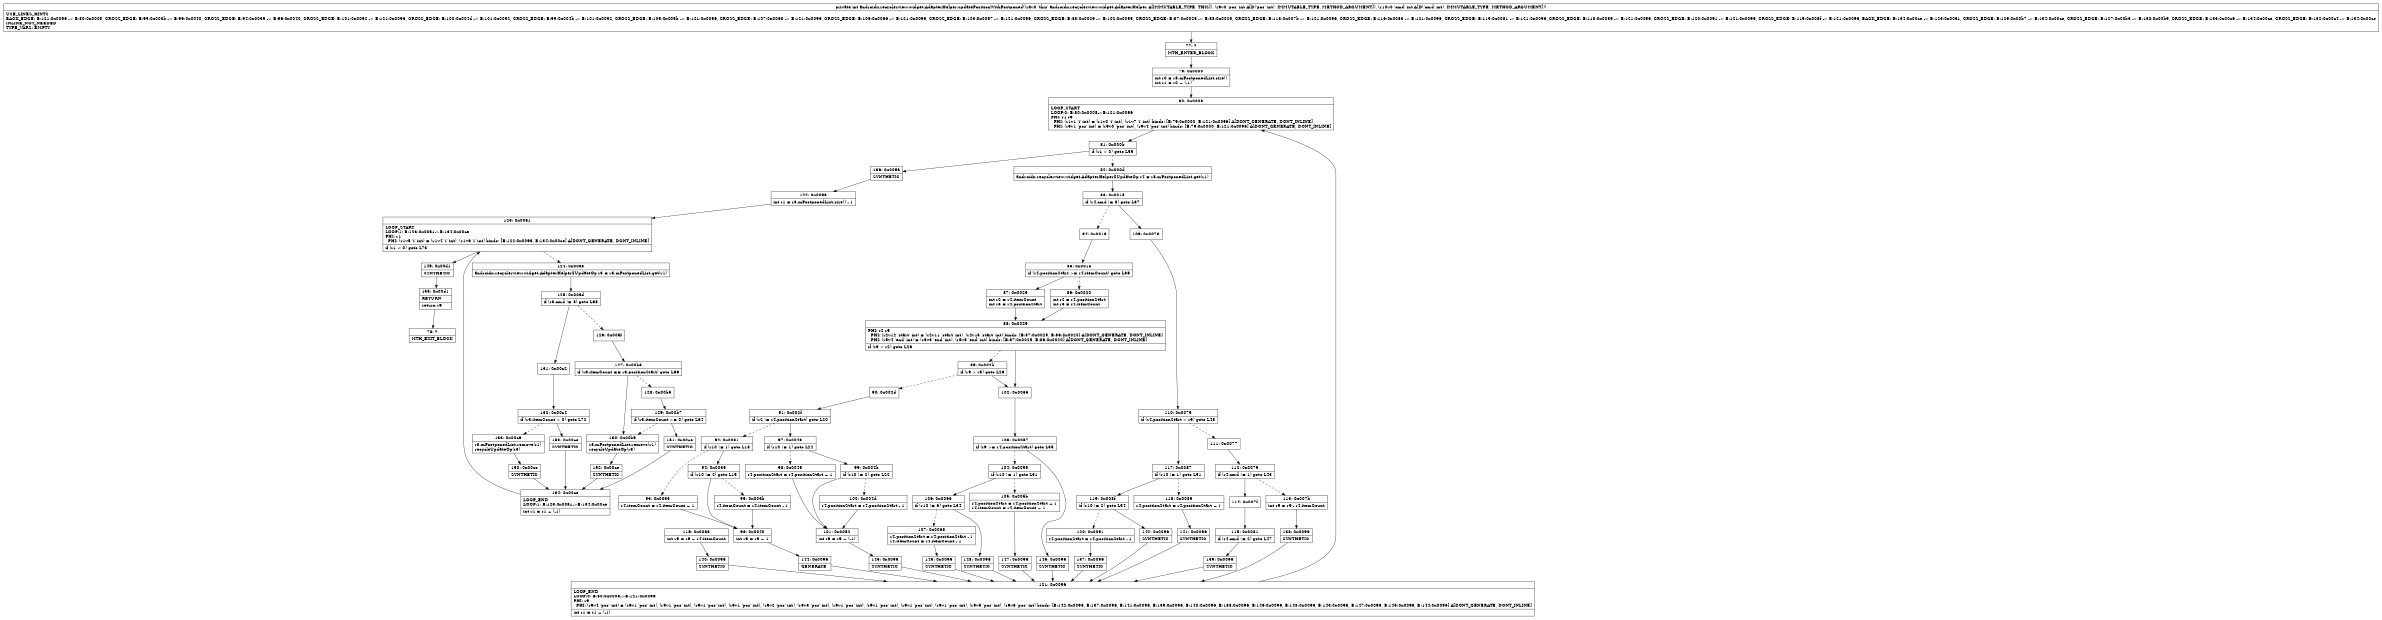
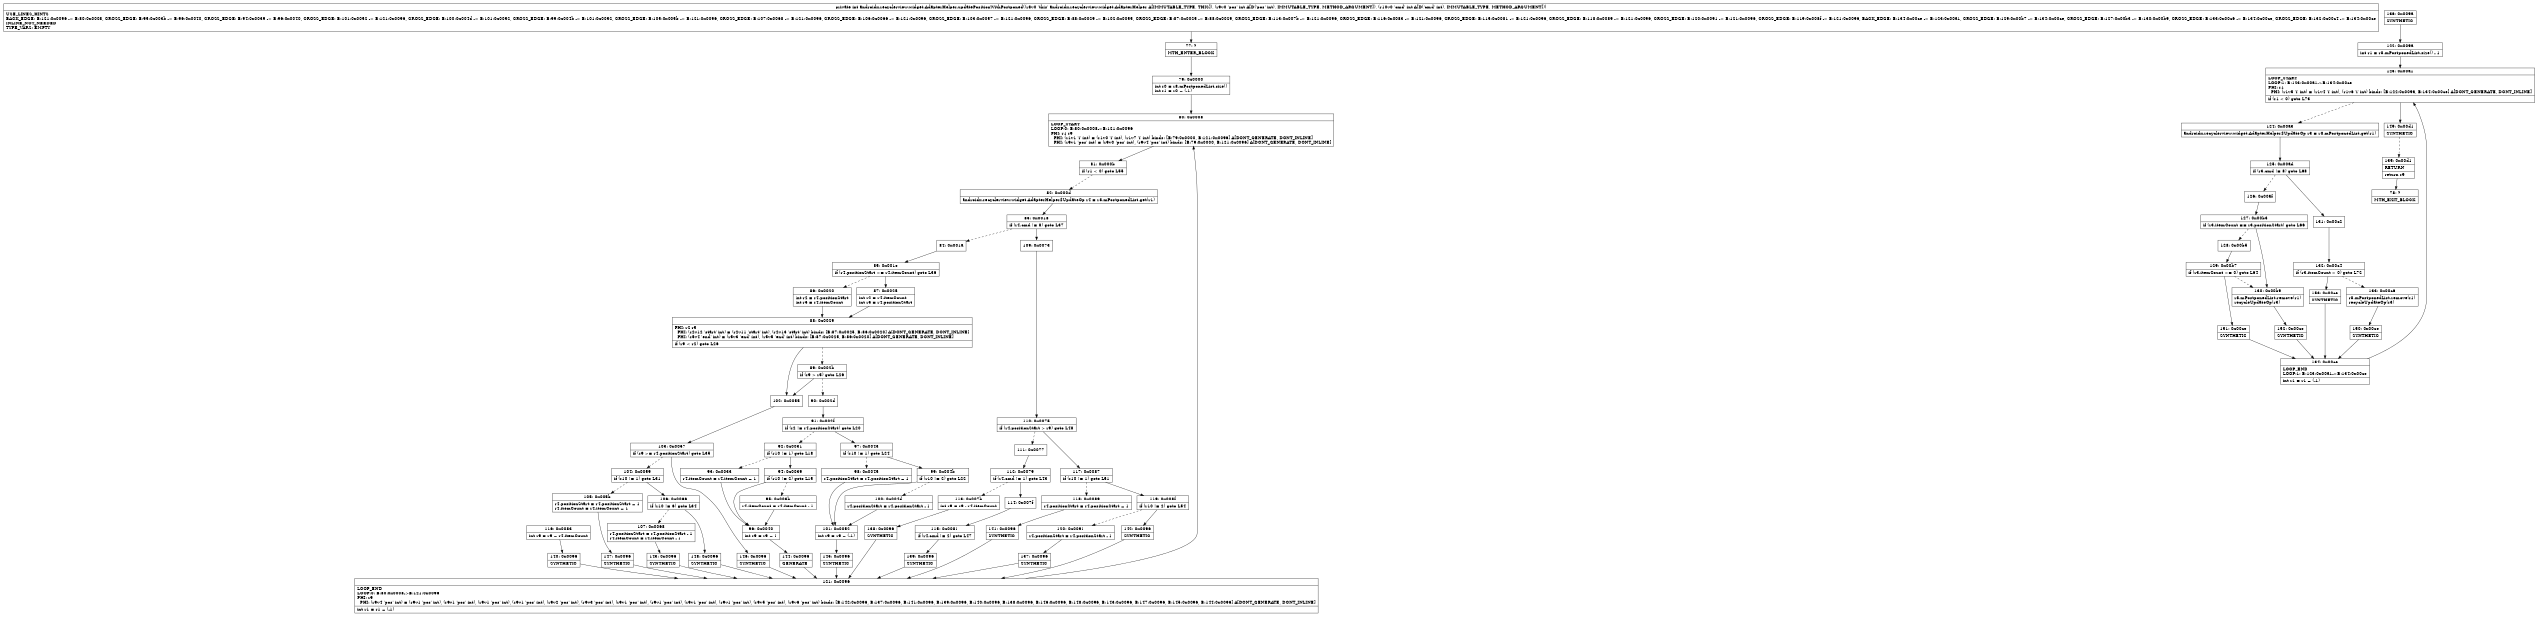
edge "81: 0x000b" -> "136: 0x009a": removed
edge "149: 0x00d1" -> "135: 0x00d1": style solid -> dashed
